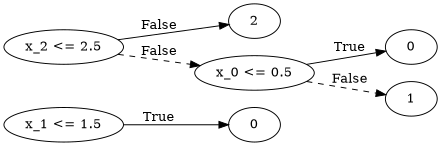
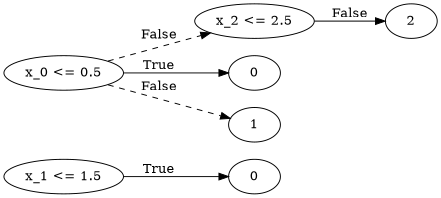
edge "x_2 <= 2.5" -> "x_0 <= 0.5": reversed
